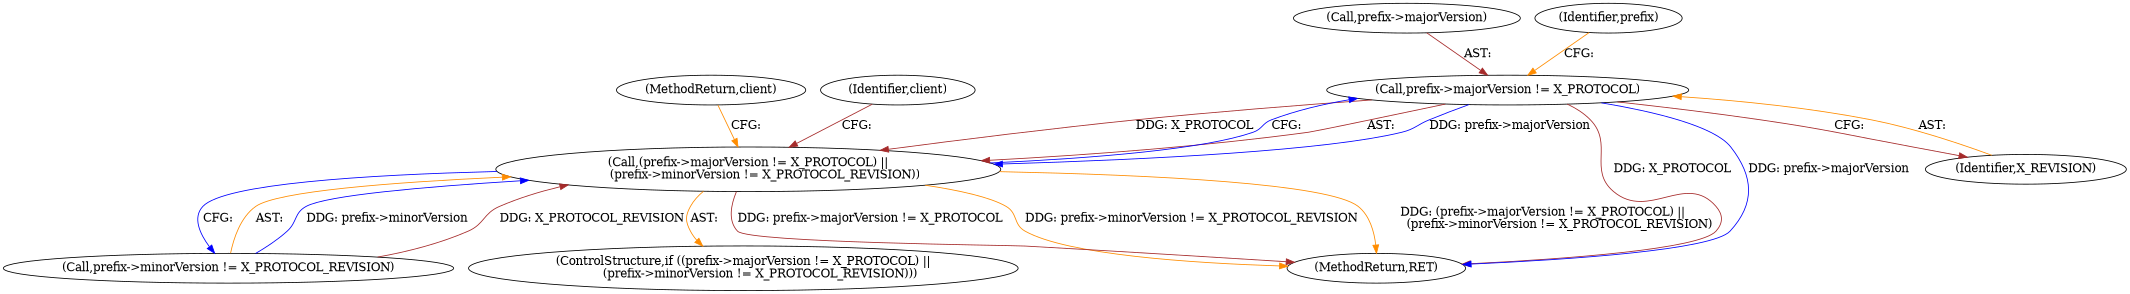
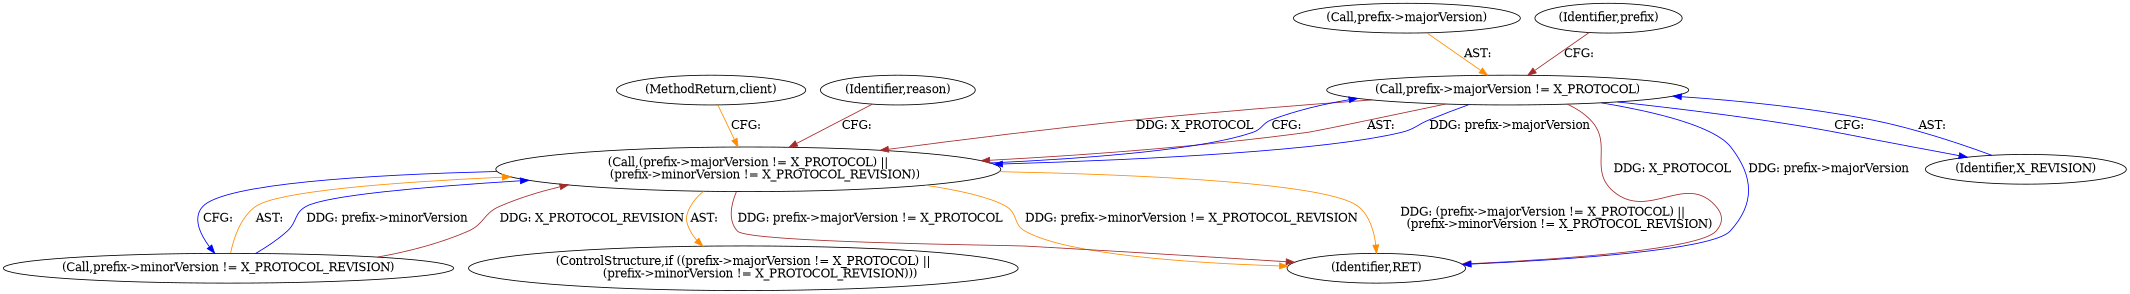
edge "(Call,prefix->majorVersion)" -> "(Call,prefix->majorVersion != X_PROTOCOL)": color brown -> darkorange
edge "(Identifier,prefix)" -> "(Call,prefix->majorVersion != X_PROTOCOL)": color darkorange -> brown
node "(Identifier,client)": label "(Identifier,client)" -> "(Identifier,reason)"
edge "(Identifier,X_REVISION)" -> "(Call,prefix->majorVersion != X_PROTOCOL)": color darkorange -> blue
edge "(Call,prefix->majorVersion != X_PROTOCOL)" -> "(Identifier,X_REVISION)": color brown -> blue
node "(MethodReturn,RET)": label "(MethodReturn,RET)" -> "(Identifier,RET)"
